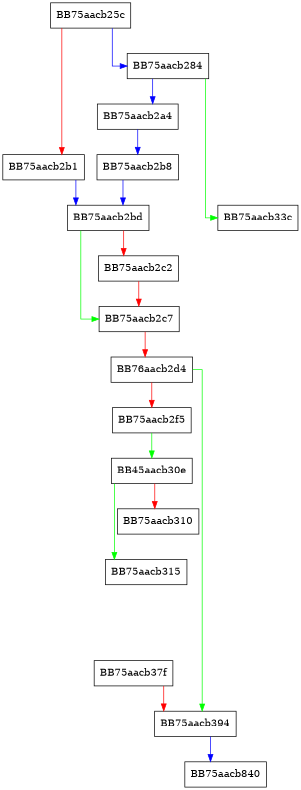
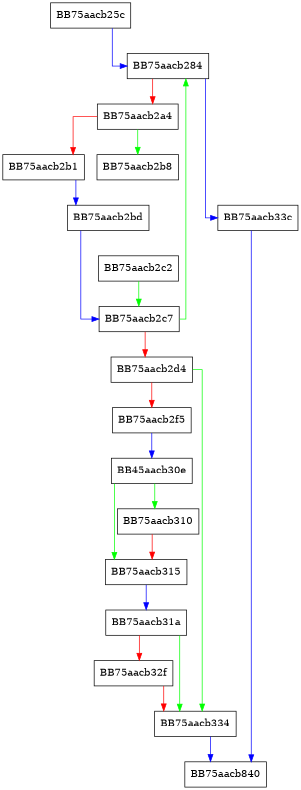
edge "BB75aacb25c" -> "BB75aacb2b1": now "BB75aacb2a4" -> "BB75aacb2b1"
edge "BB75aacb284" -> "BB75aacb2a4": color blue -> red
edge "BB75aacb2a4" -> "BB75aacb2b8": color blue -> green
edge "BB75aacb284" -> "BB75aacb33c": color green -> blue
edge "BB75aacb2b8" -> "BB75aacb2bd": removed
edge "BB75aacb2c7" -> "BB75aacb284": added
edge "BB75aacb2bd" -> "BB75aacb2c2": removed
edge "BB75aacb2bd" -> "BB75aacb2c7": color green -> blue
edge "BB75aacb2c2" -> "BB75aacb2c7": color red -> green
node "BB76aacb2d4": label "BB76aacb2d4" -> "BB75aacb2d4"
edge "BB75aacb2f5" -> "BB45aacb30e": color green -> blue
edge "BB45aacb30e" -> "BB75aacb310": color red -> green
edge "BB75aacb33c" -> "BB75aacb840": added
edge "BB75aacb310" -> "BB75aacb315": added
node "BB75aacb31a": added
node "BB75aacb37f": label "BB75aacb37f" -> "BB75aacb32f"
node "BB75aacb394": label "BB75aacb394" -> "BB75aacb334"
